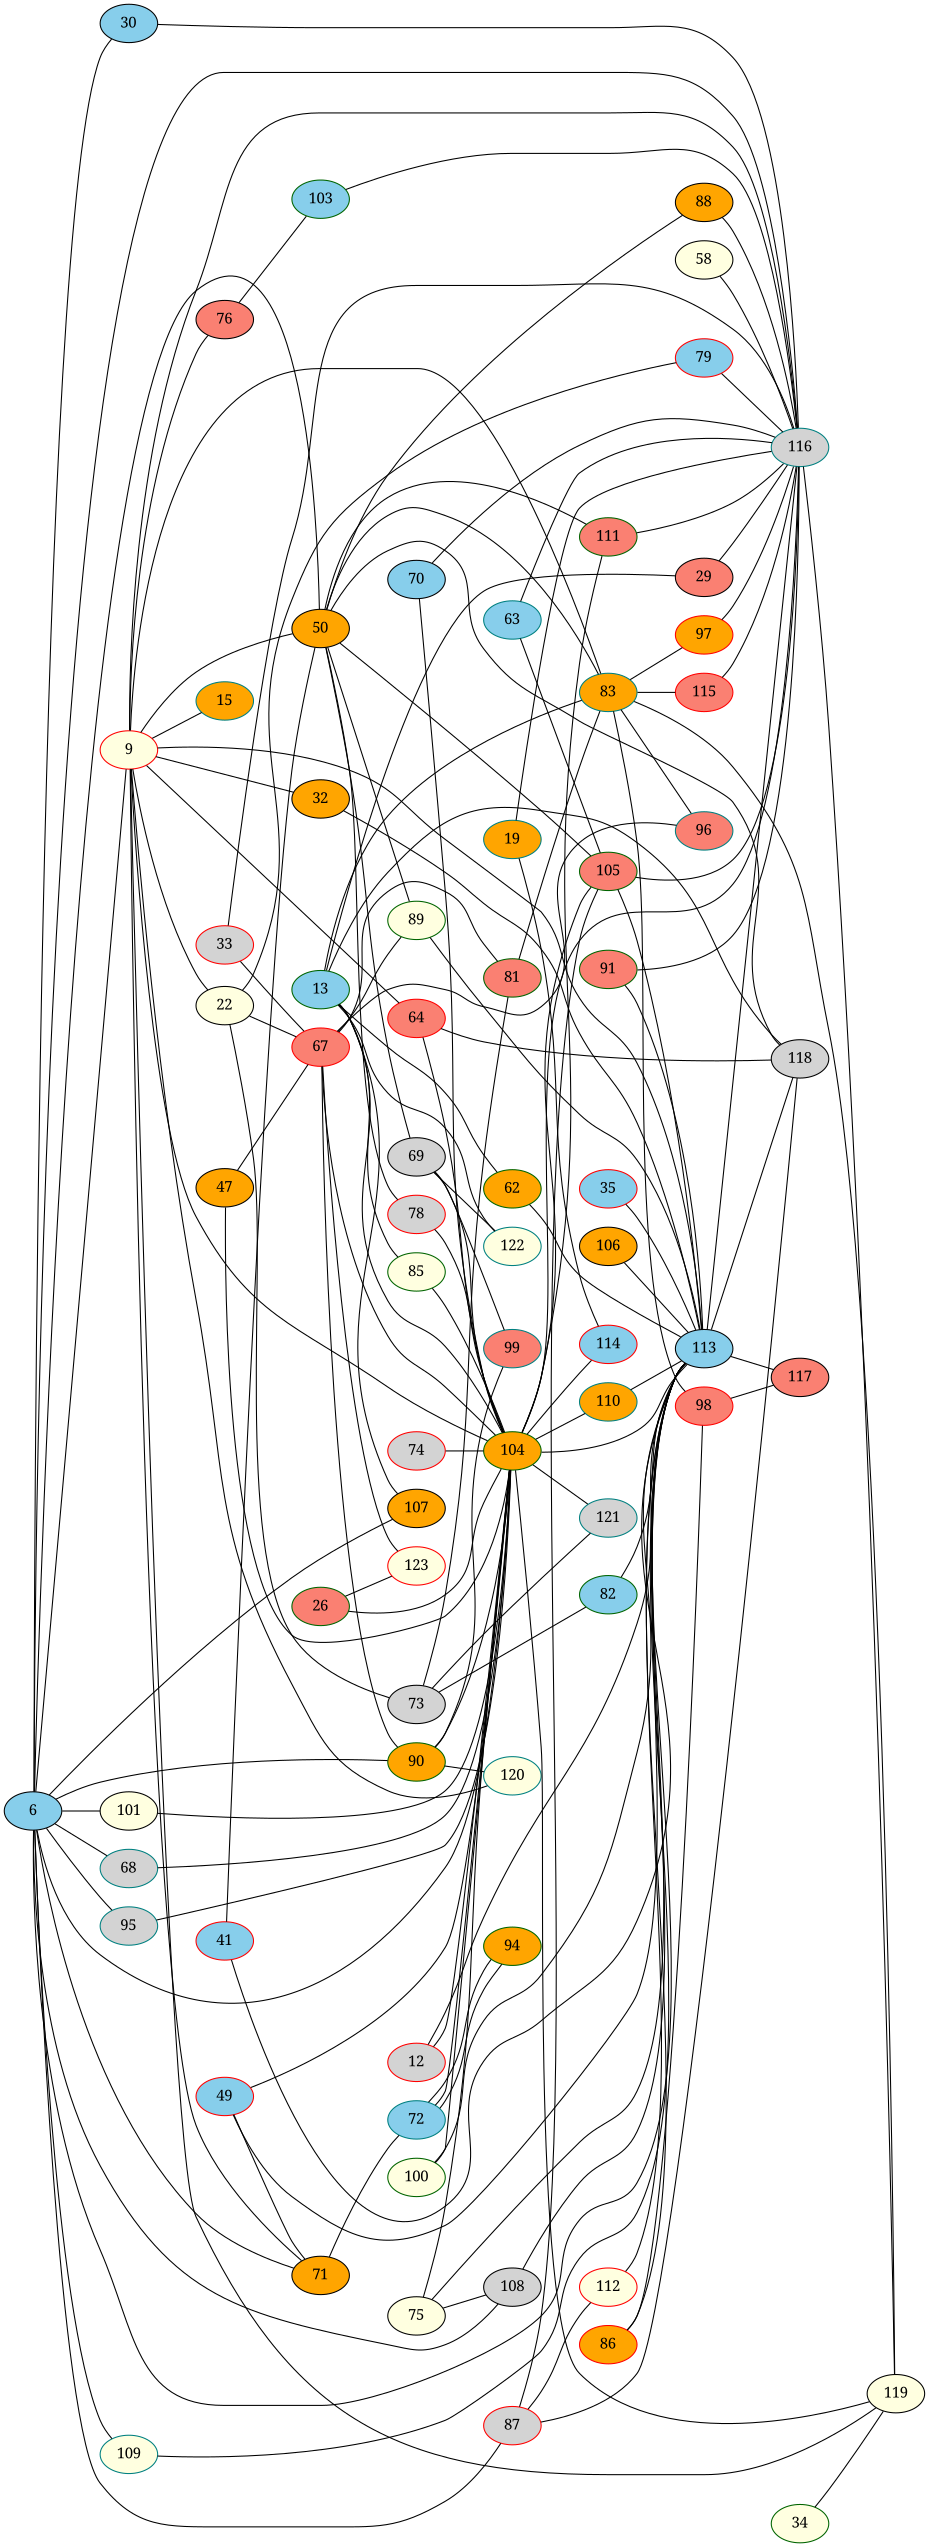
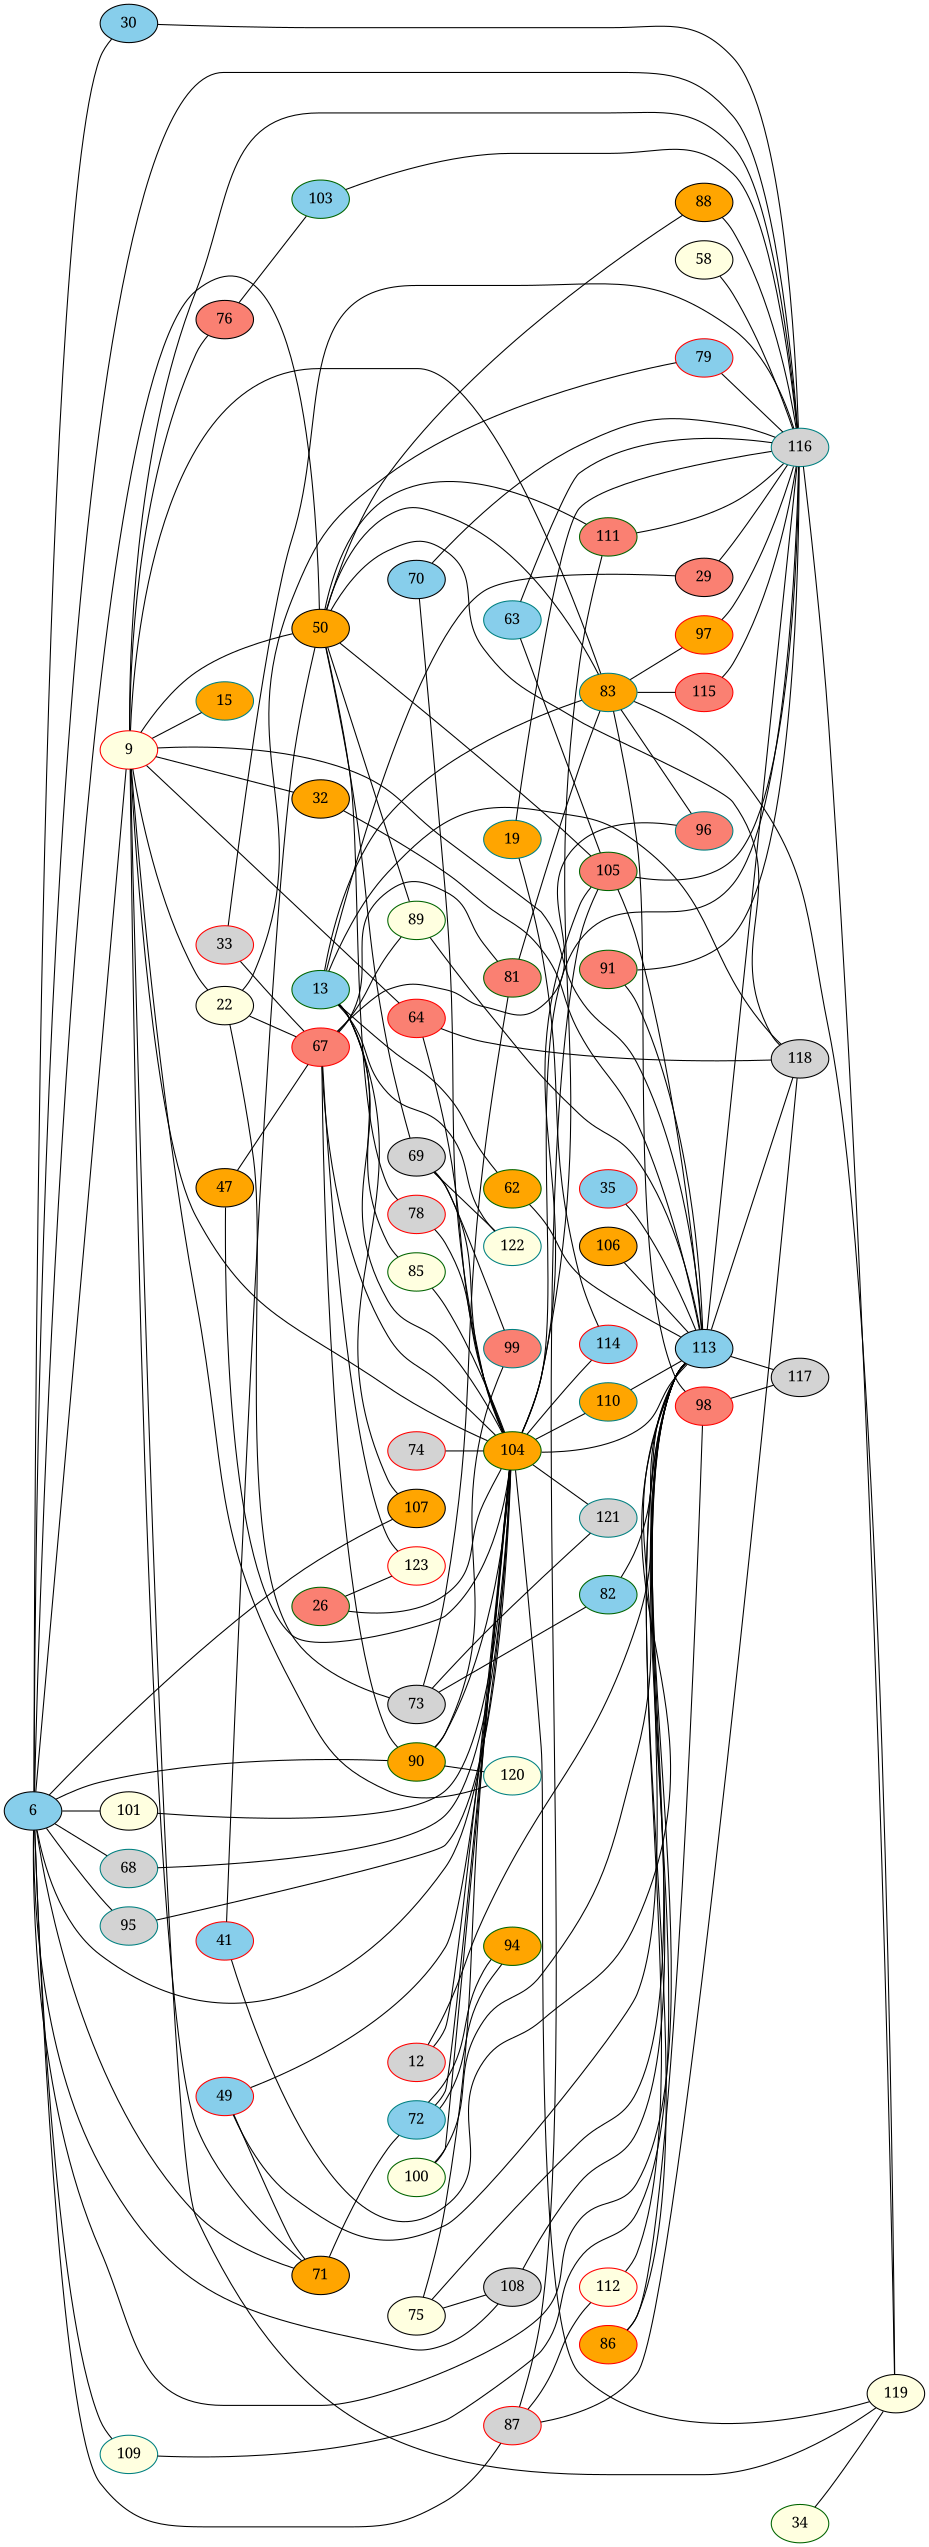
node "117": fillcolor salmon -> lightgrey
